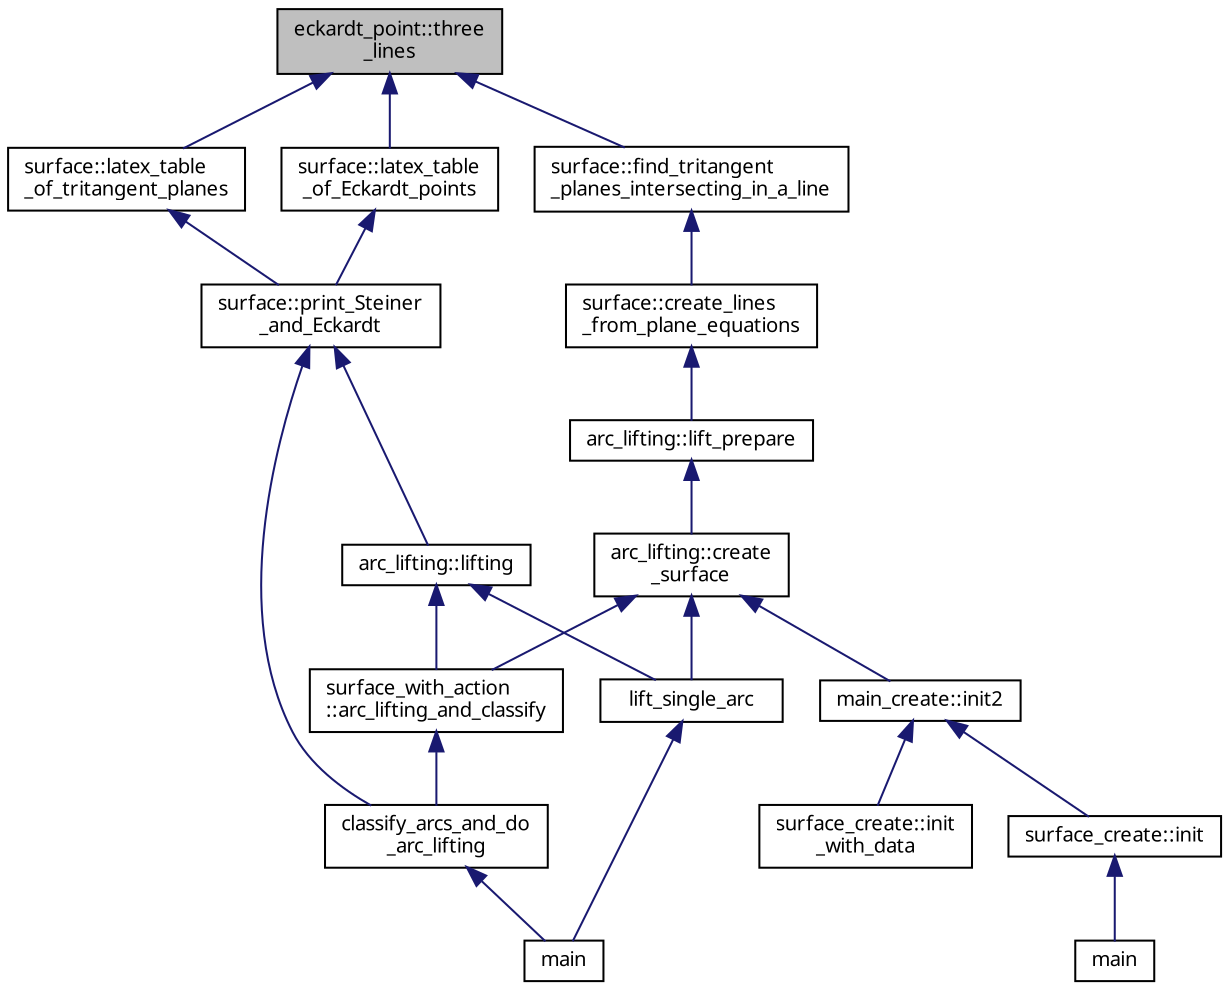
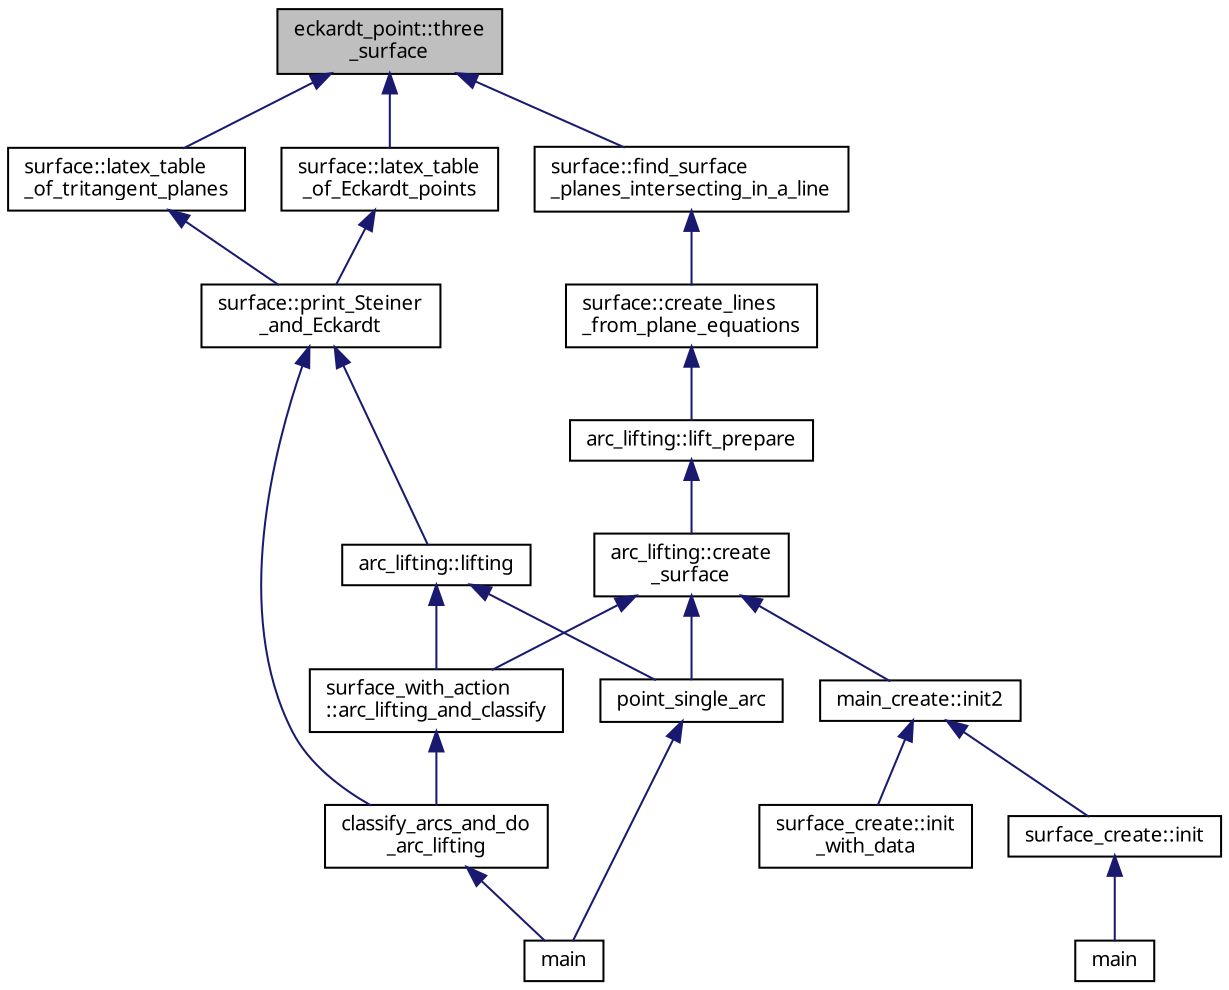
node "eckardt_point::three _lines": label "eckardt_point::three _lines" -> "eckardt_point::three _surface"
node "surface::find_tritangent _planes_intersecting_in_a_line": label "surface::find_tritangent _planes_intersecting_in_a_line" -> "surface::find_surface _planes_intersecting_in_a_line"
node "lift_single_arc": label "lift_single_arc" -> "point_single_arc"
